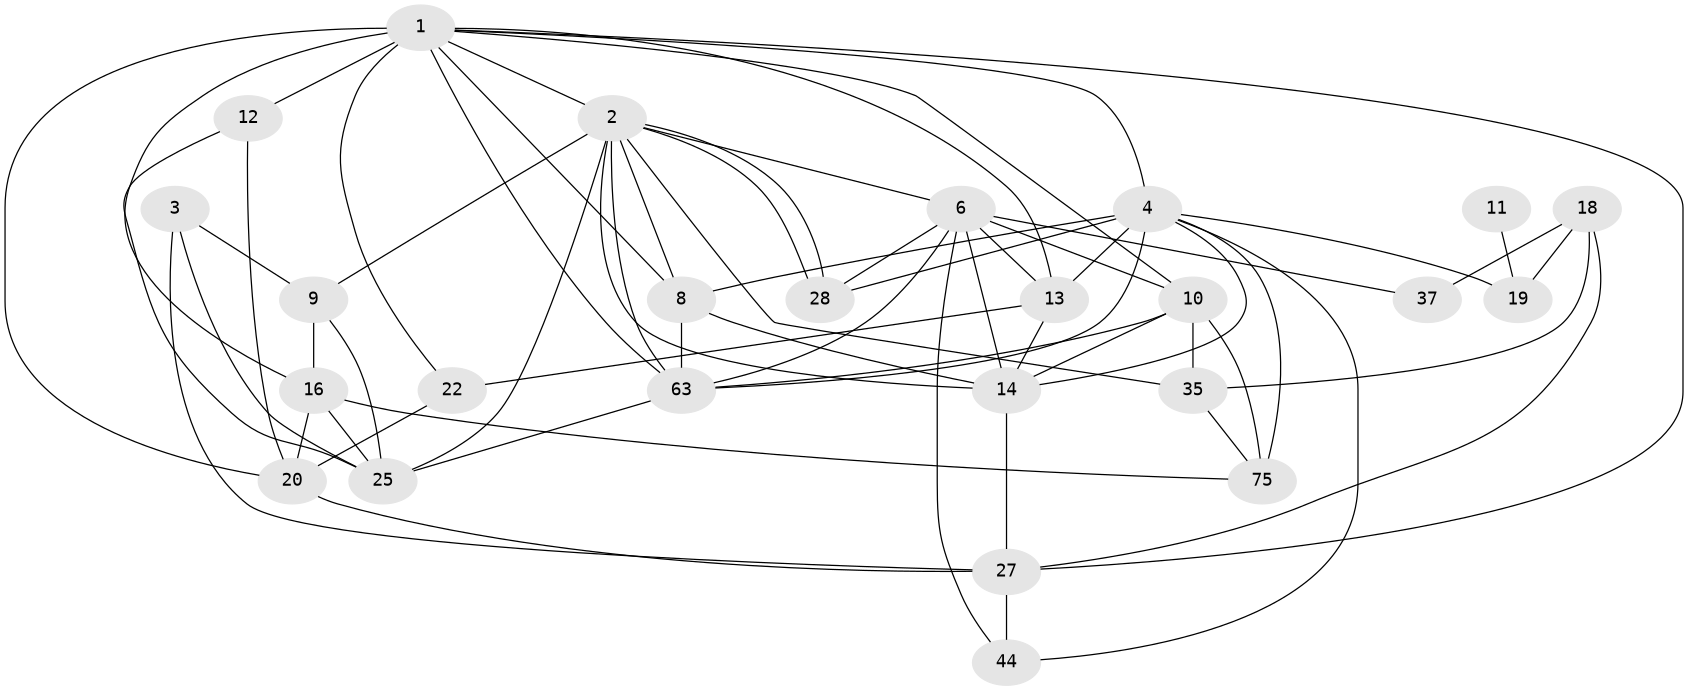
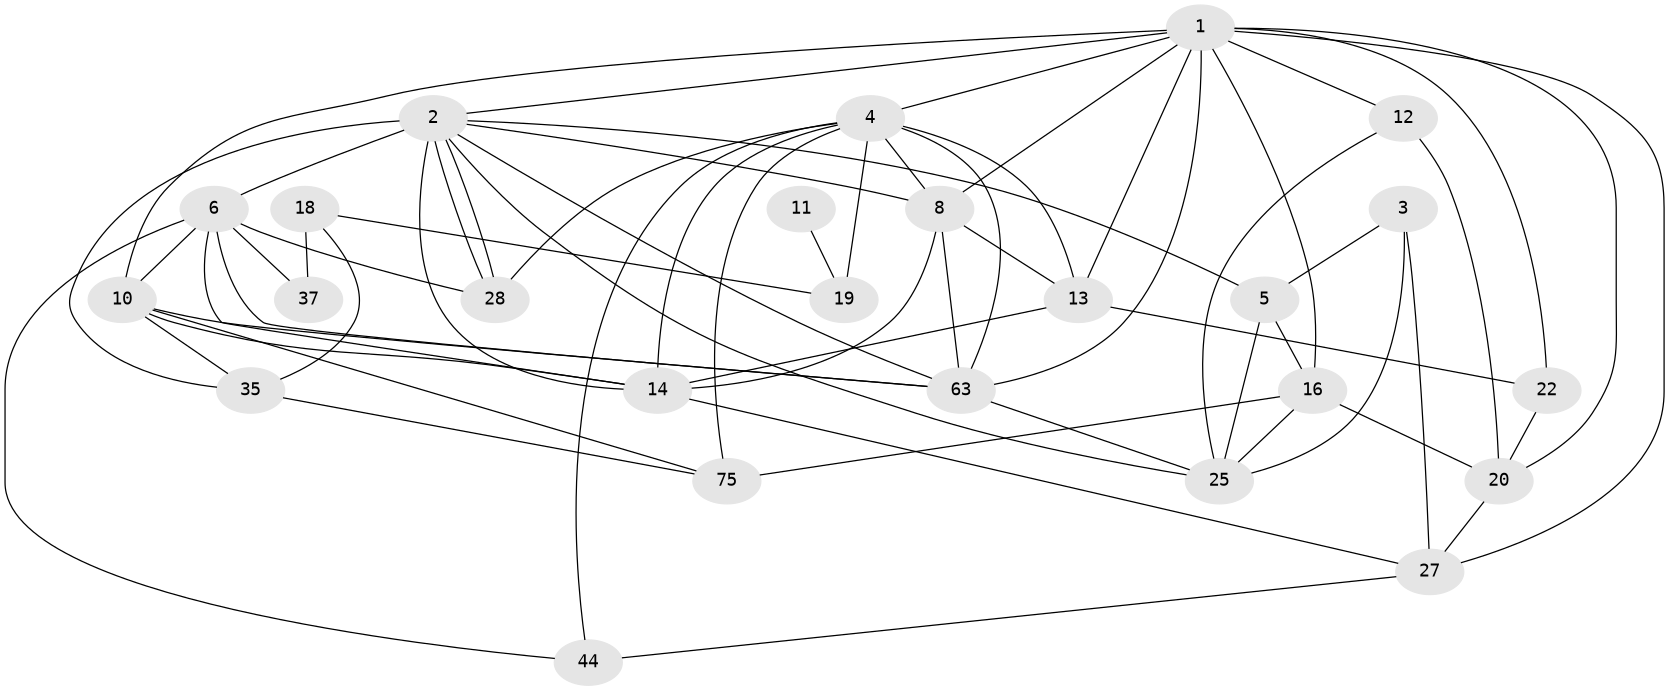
edge "6" -- "13": now "8" -- "13"
node "9": label "9" -> "5"
edge "18" -- "27": removed
